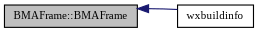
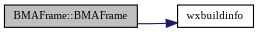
edge "wxbuildinfo" -> "BMAFrame::BMAFrame": reversed
